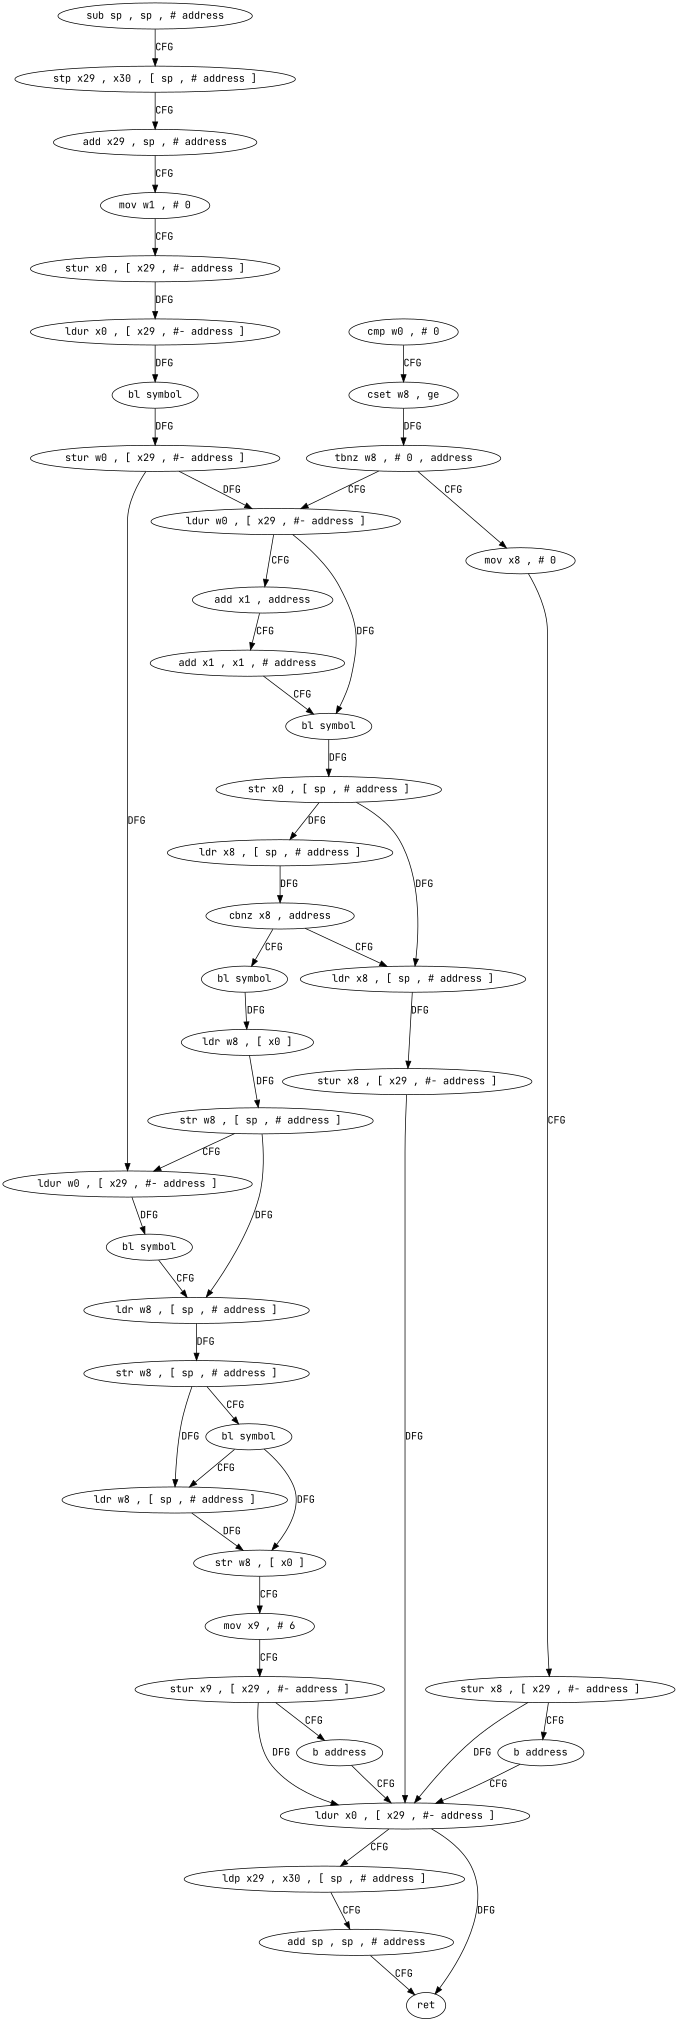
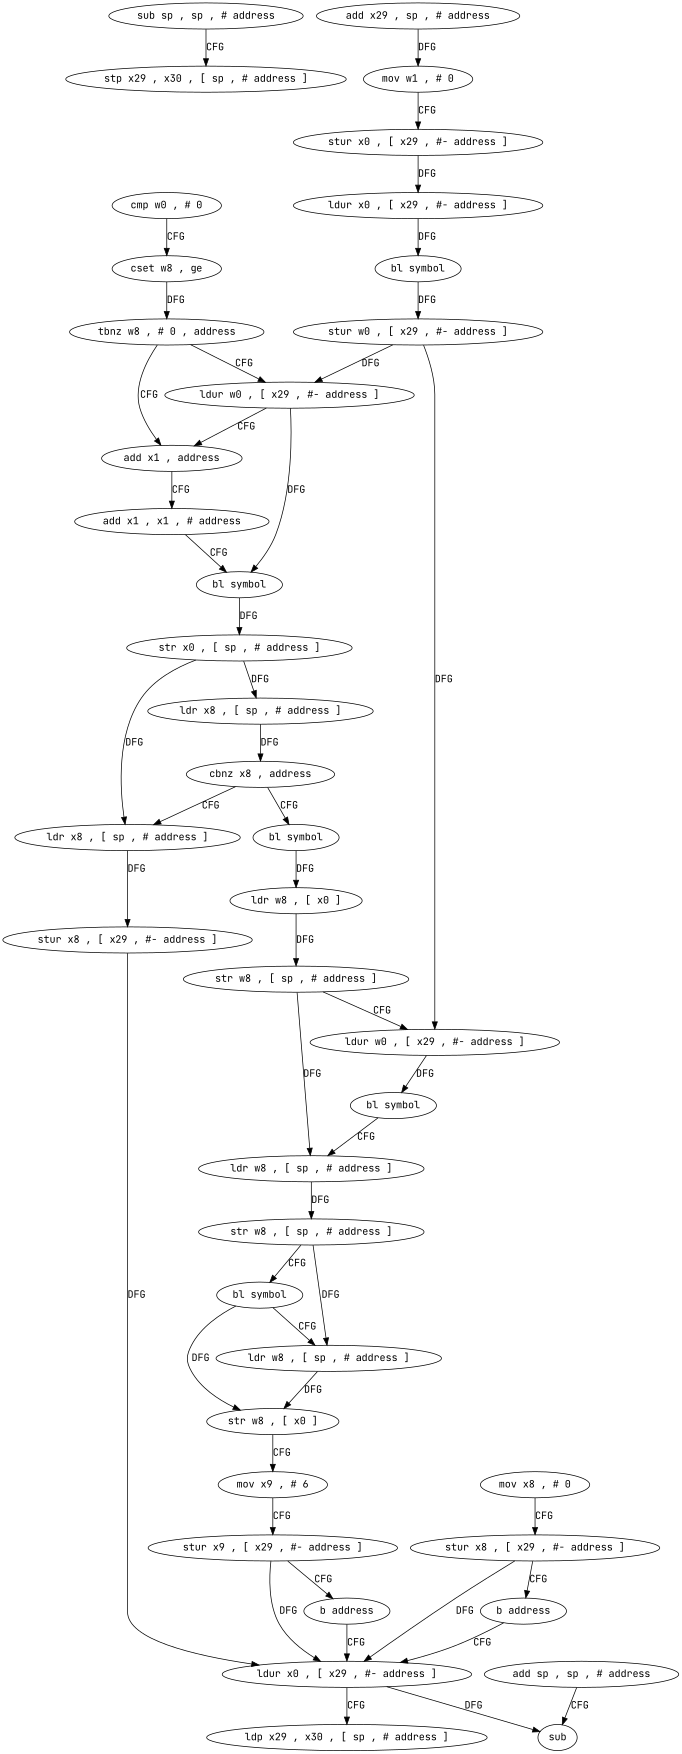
edge "stp x29 , x30 , [ sp , # address ]" -> "add x29 , sp , # address": removed, label "CFG"
edge "add x29 , sp , # address" -> "mov w1 , # 0": label "CFG" -> "DFG"
edge "tbnz w8 , # 0 , address" -> "mov x8 , # 0": now "tbnz w8 , # 0 , address" -> "add x1 , address"
edge "ldp x29 , x30 , [ sp , # address ]" -> "add sp , sp , # address": removed, label "CFG"
node "ret": label "ret" -> "sub"
